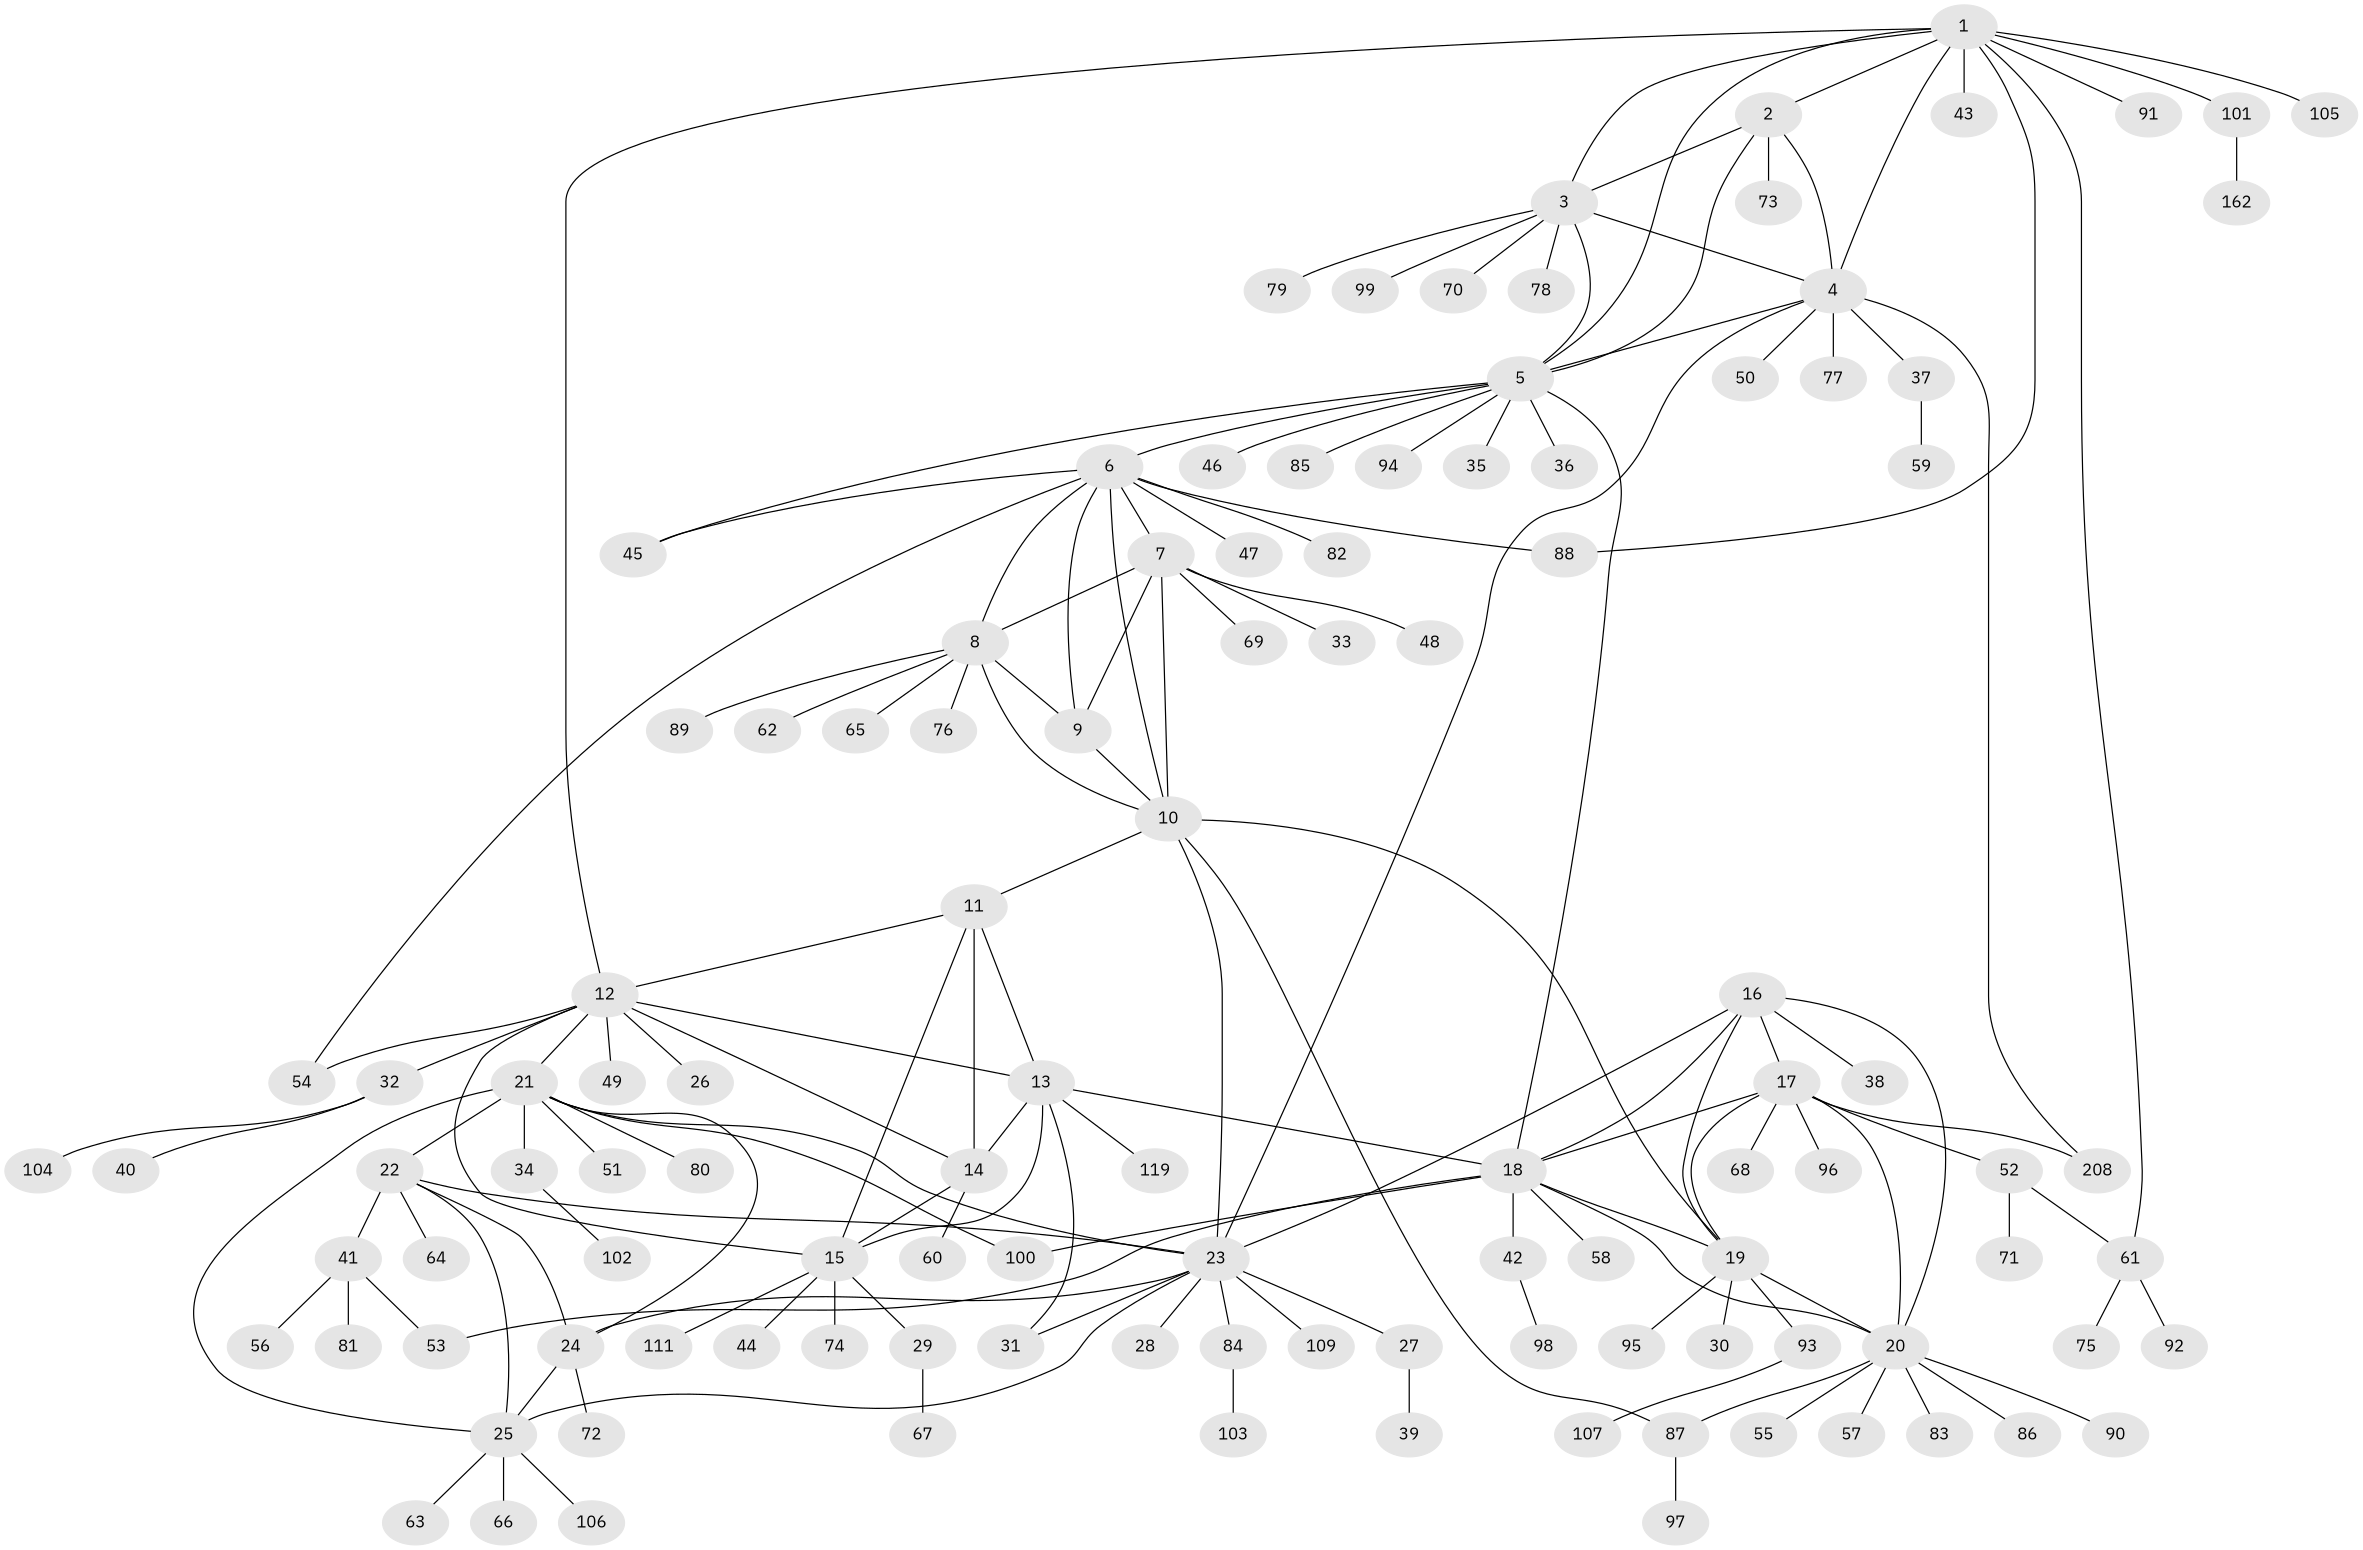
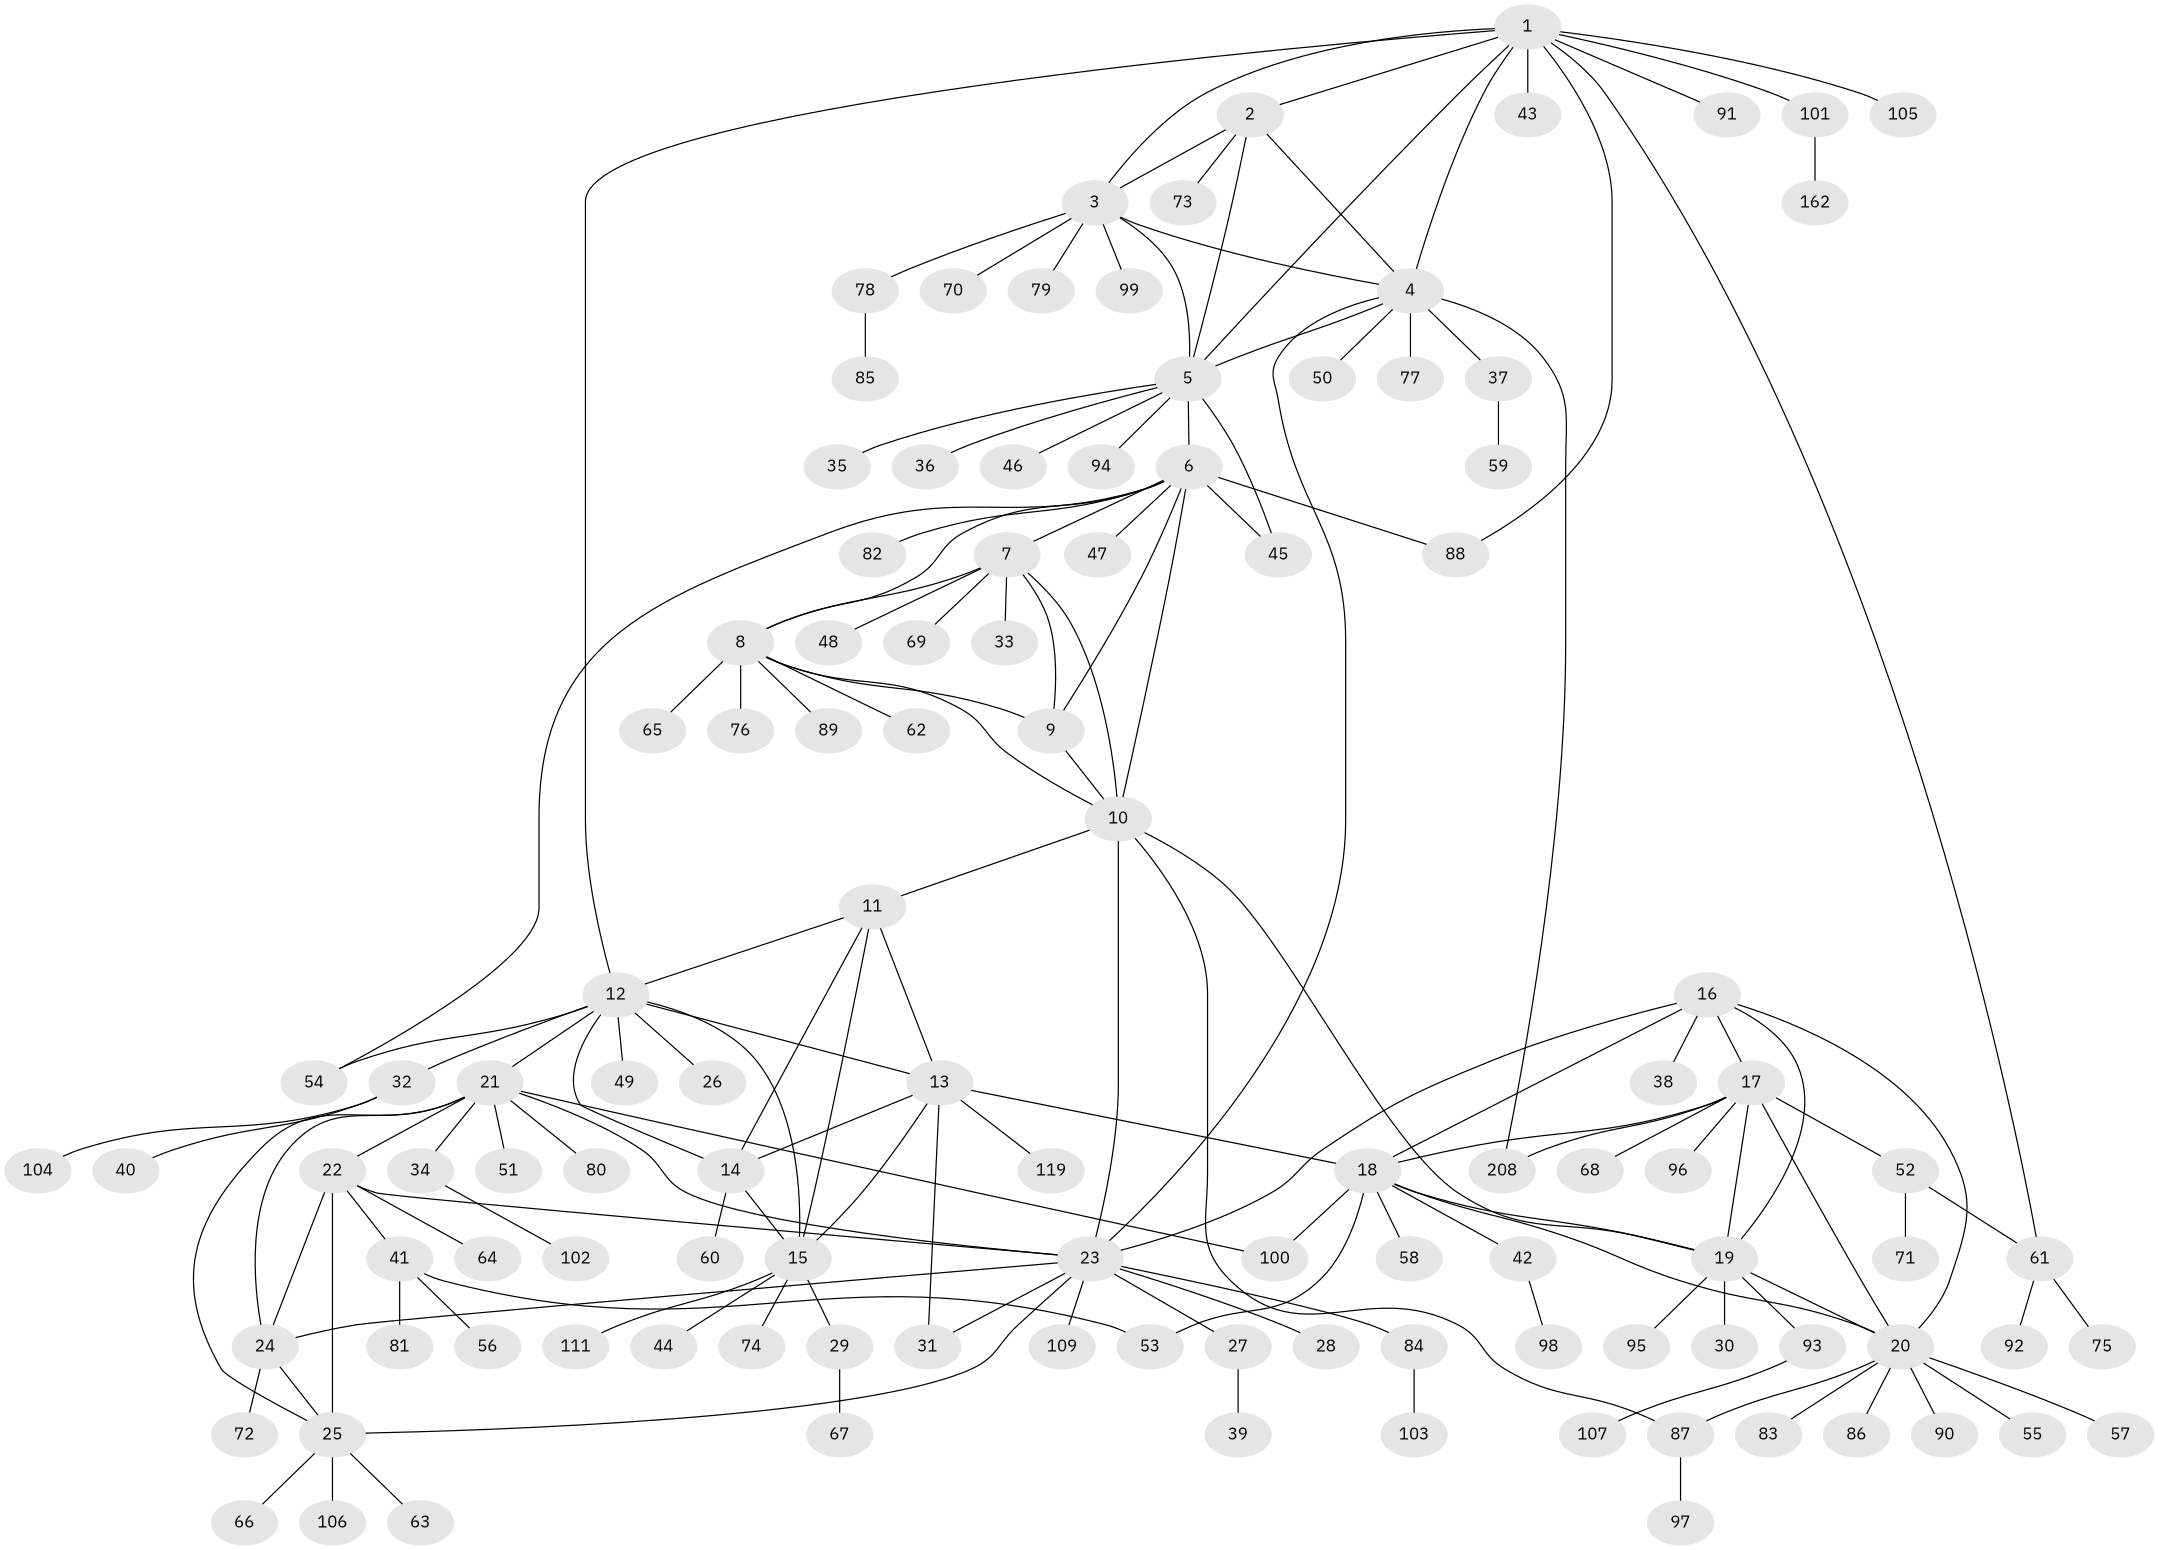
edge "5" -- "85": now "78" -- "85"
edge "5" -- "18": removed
